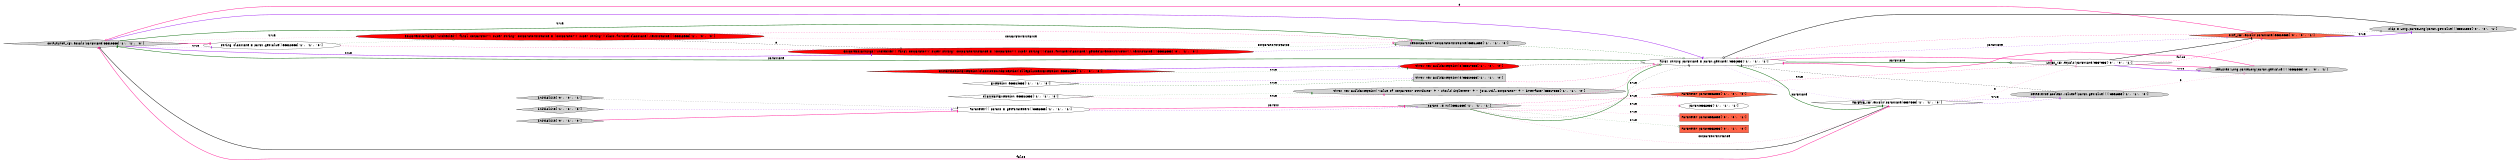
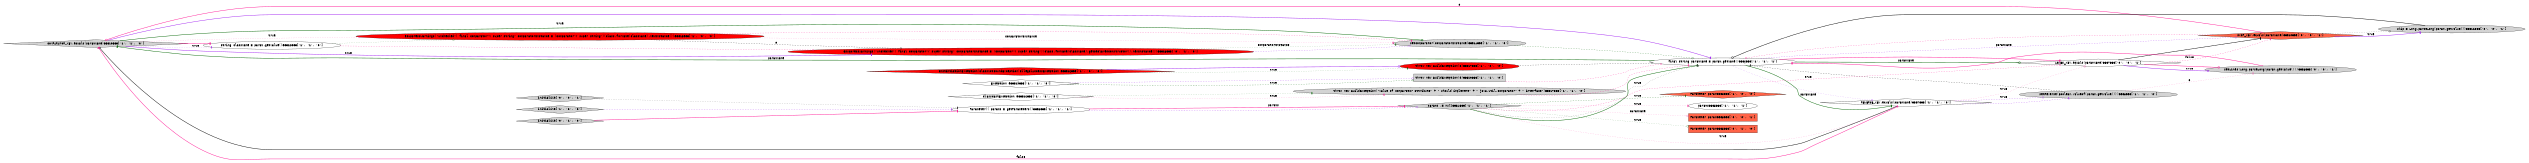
edge "REVERSE_KEY.equals(paramName)@@@7@@@['1', '1', '0']" -> "LINES_KEY.equals(paramName)@@@7@@@['0', '0', '1']": label "0" -> "true"
edge "params != null@@@4@@@['1', '1', '1']" -> "Parameter param@@@5@@@['1', '0', '0']": color deeppink -> darkgreen
edge "params != null@@@4@@@['1', '1', '1']" -> "Parameter param@@@5@@@['0', '0', '1']": label "true" -> "paramName"
edge "params != null@@@4@@@['1', '1', '1']" -> "REVERSE_KEY.equals(paramName)@@@7@@@['1', '1', '0']": label "comparatorInstance" -> "true"
